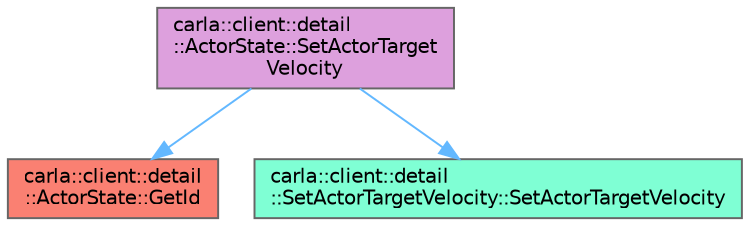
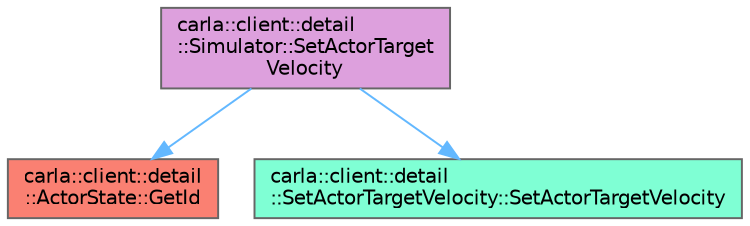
node "carla::client::detail ::ActorState::SetActorTarget Velocity": label "carla::client::detail ::ActorState::SetActorTarget Velocity" -> "carla::client::detail ::Simulator::SetActorTarget Velocity"
